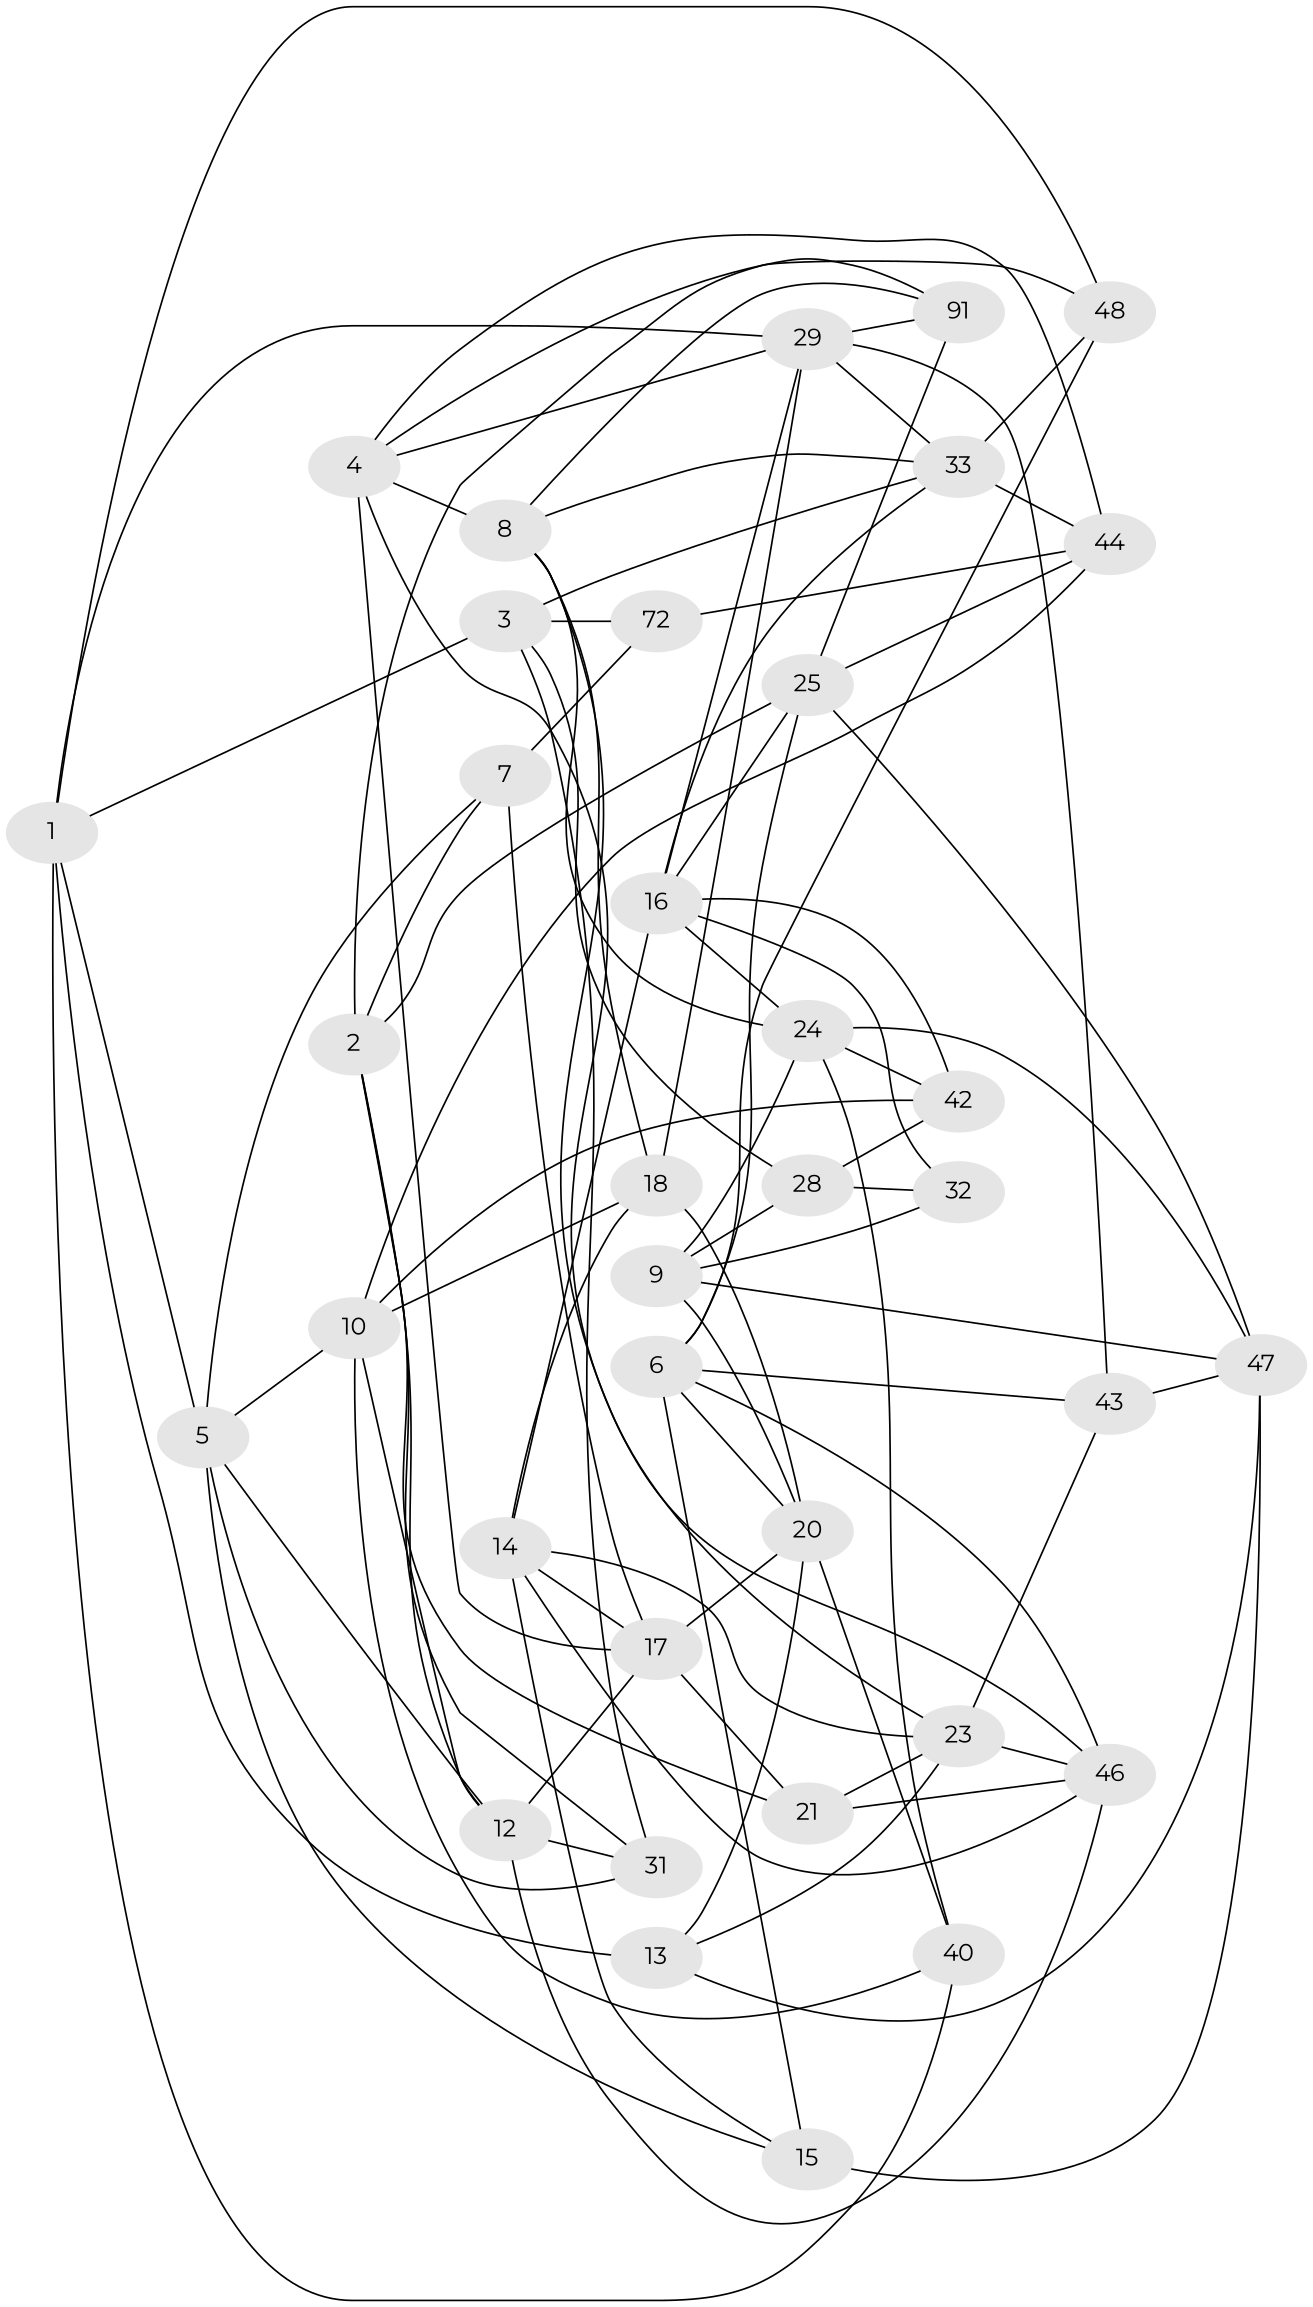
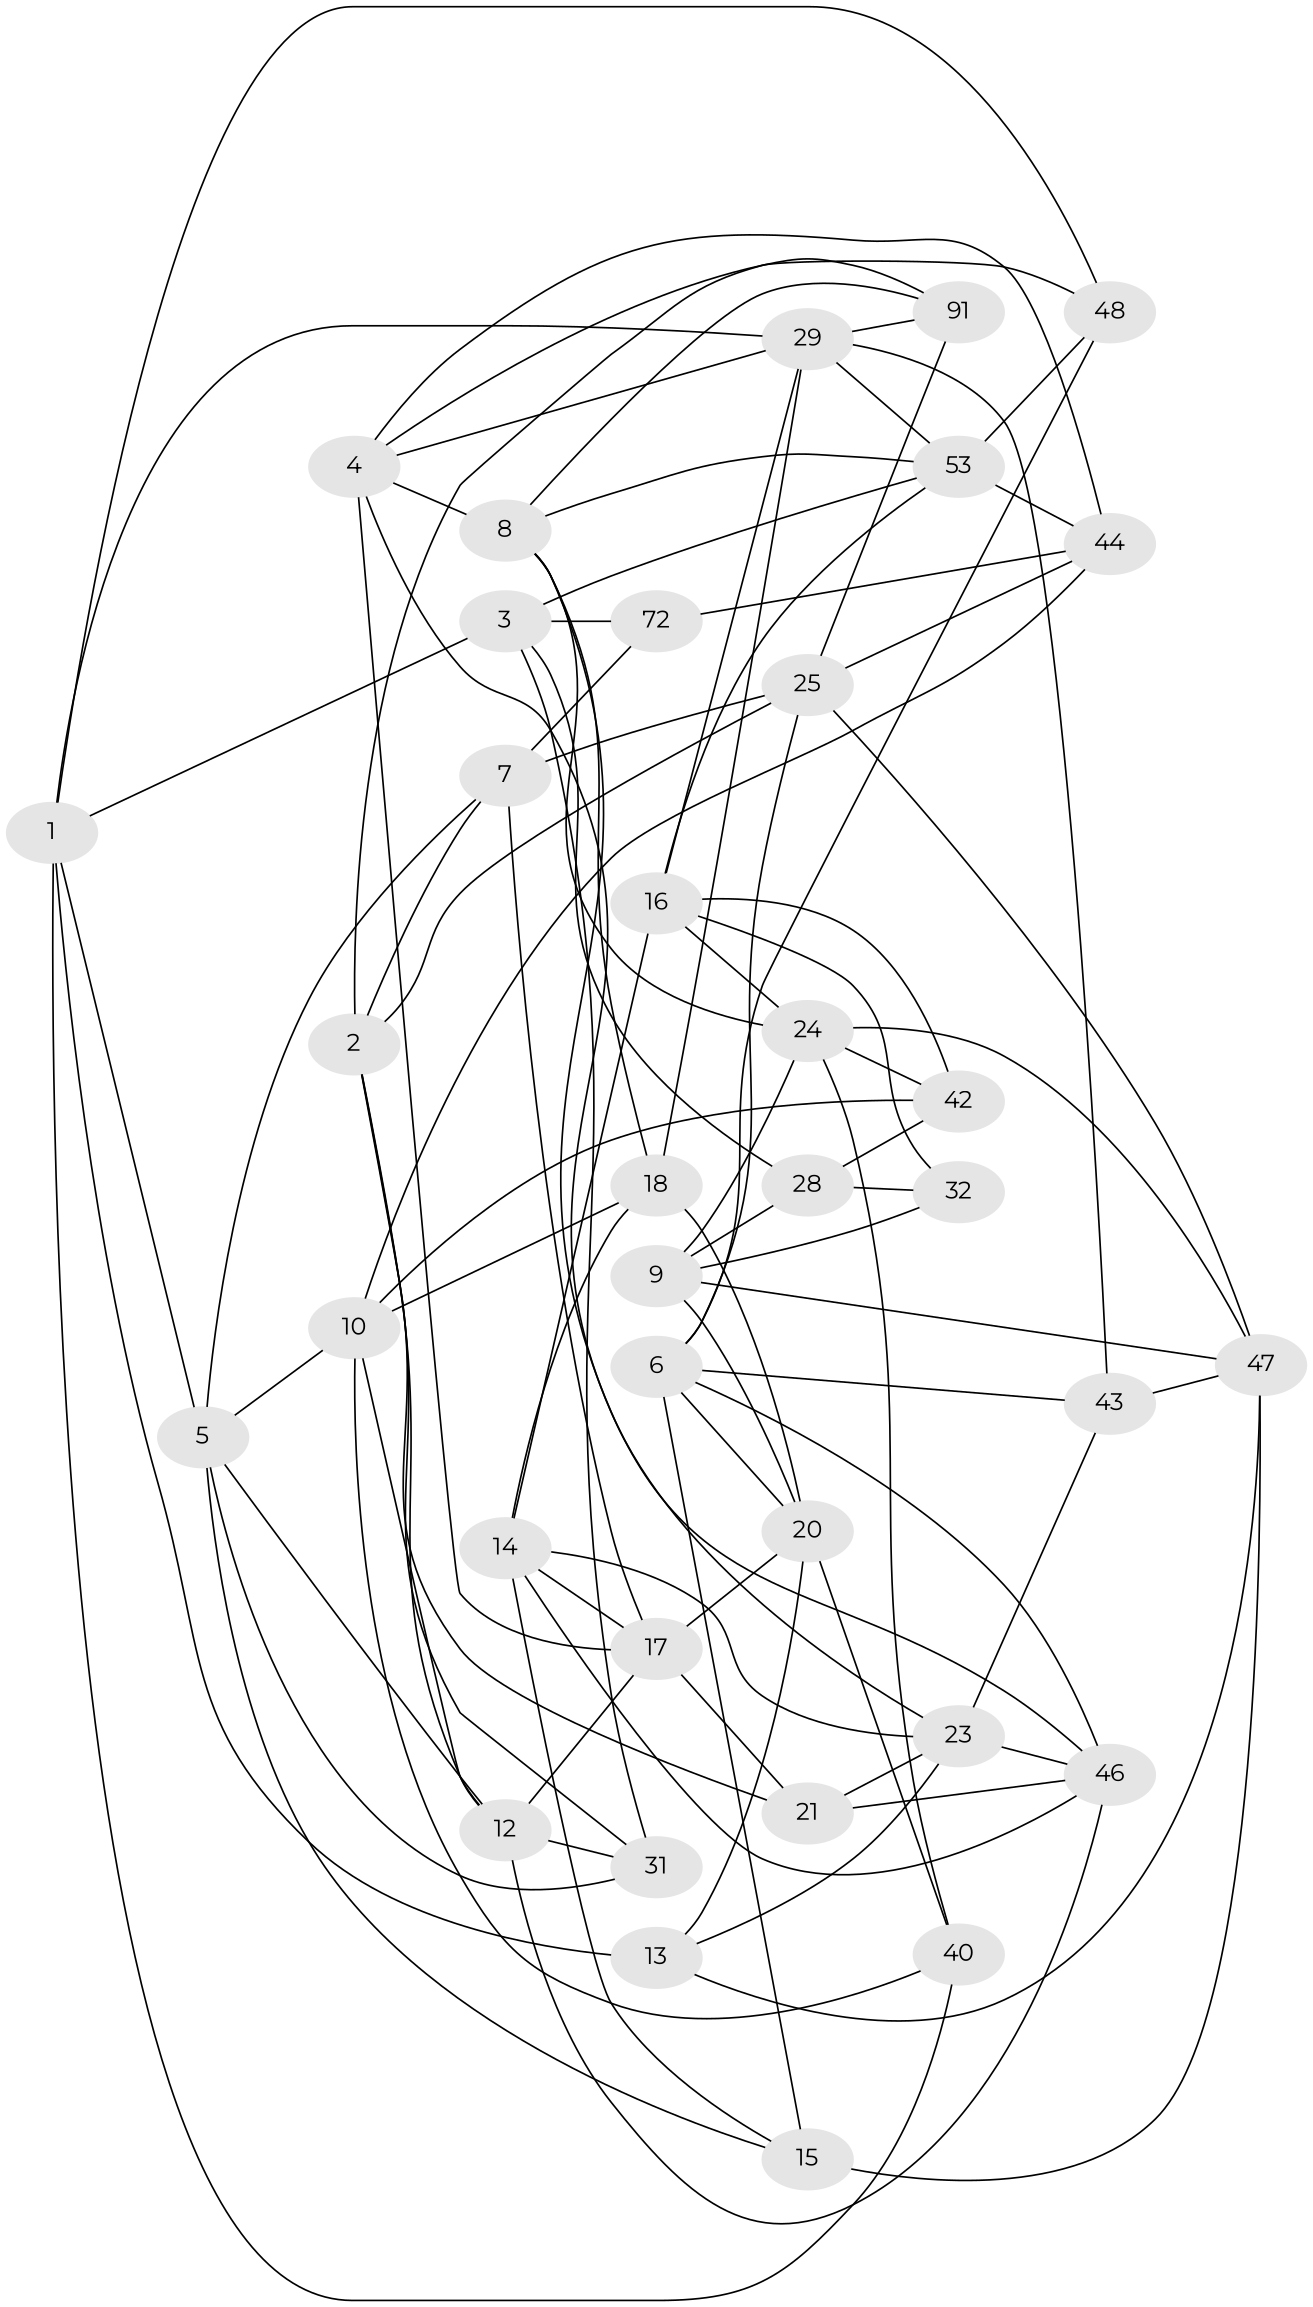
node "33": label "33" -> "53"
edge "25" -- "16": now "25" -- "7"
